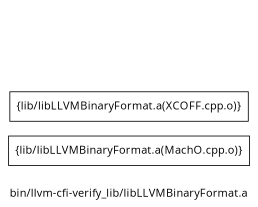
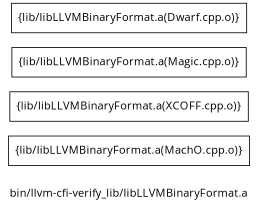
node "{lib/libLLVMBinaryFormat.a(Dwarf.cpp.o)}": added
node "{lib/libLLVMBinaryFormat.a(Magic.cpp.o)}": added
